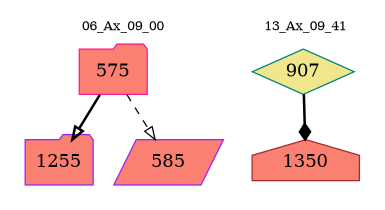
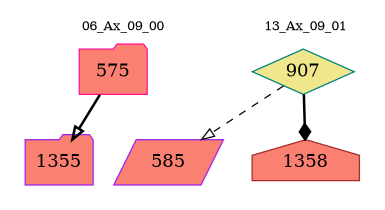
cluster "13_Ax_09_41": label "13_Ax_09_41" -> "13_Ax_09_01"
edge "575" -> "585": now "907" -> "585"
node "1255": label "1255" -> "1355"
node "1350": label "1350" -> "1358"
